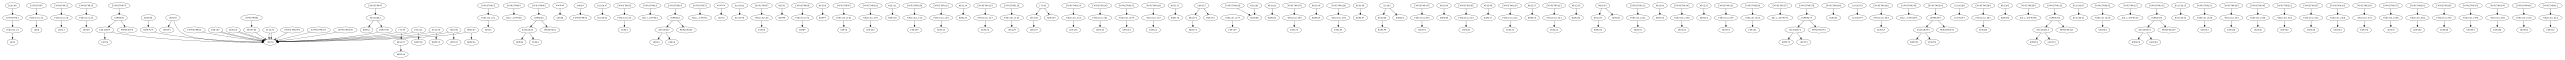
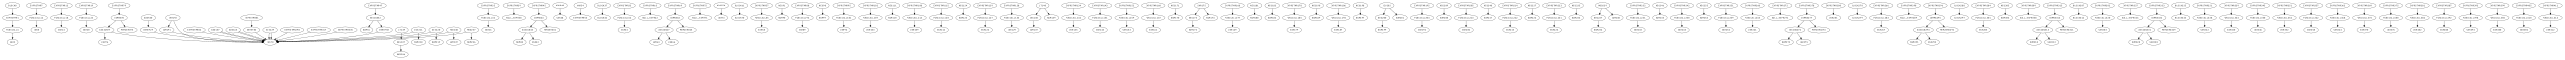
edge "EXPRSTMR168" -> "NUM180": now "EXPRSTMR168" -> "FUNCCALL177"
edge "LT149" -> "CAST0": now "NUM191" -> "CAST0"
